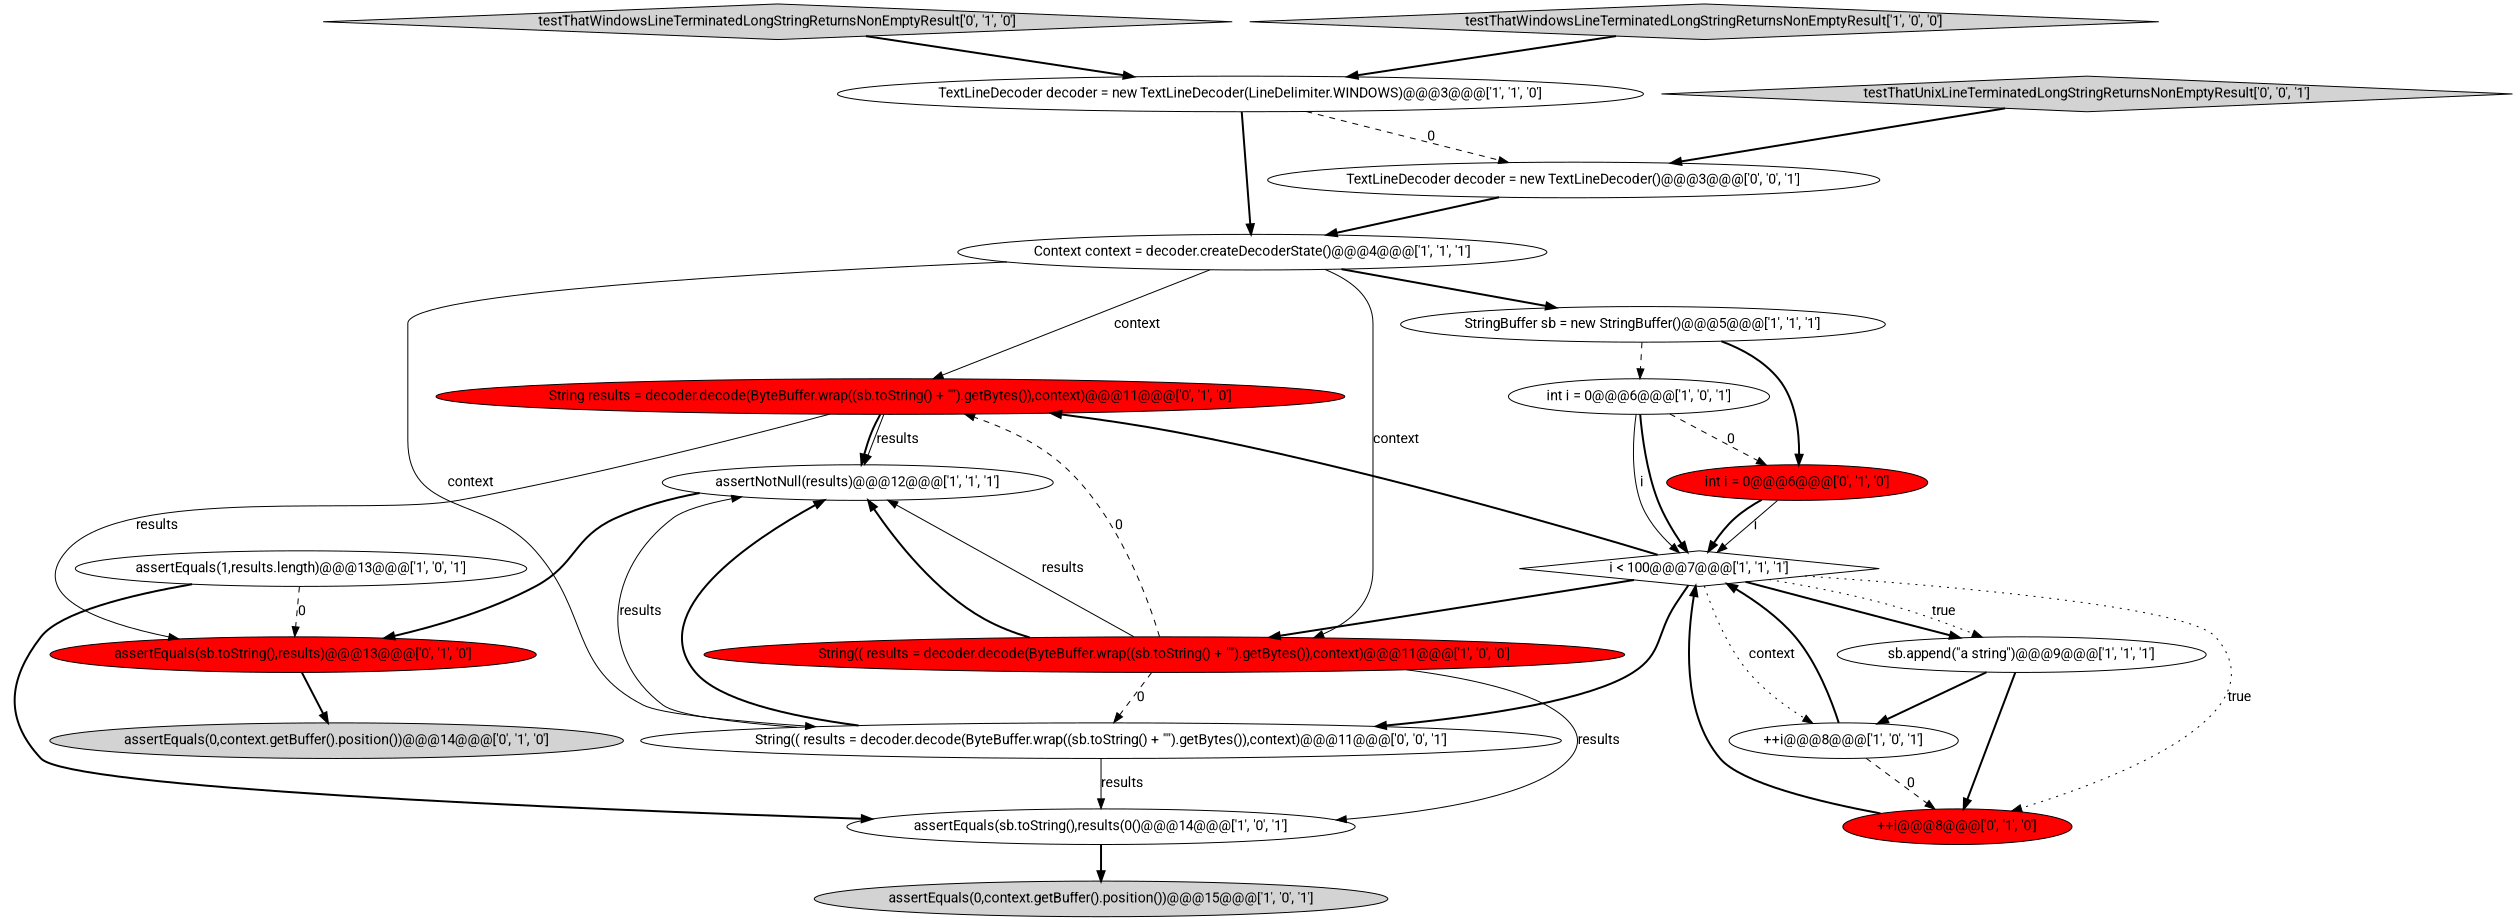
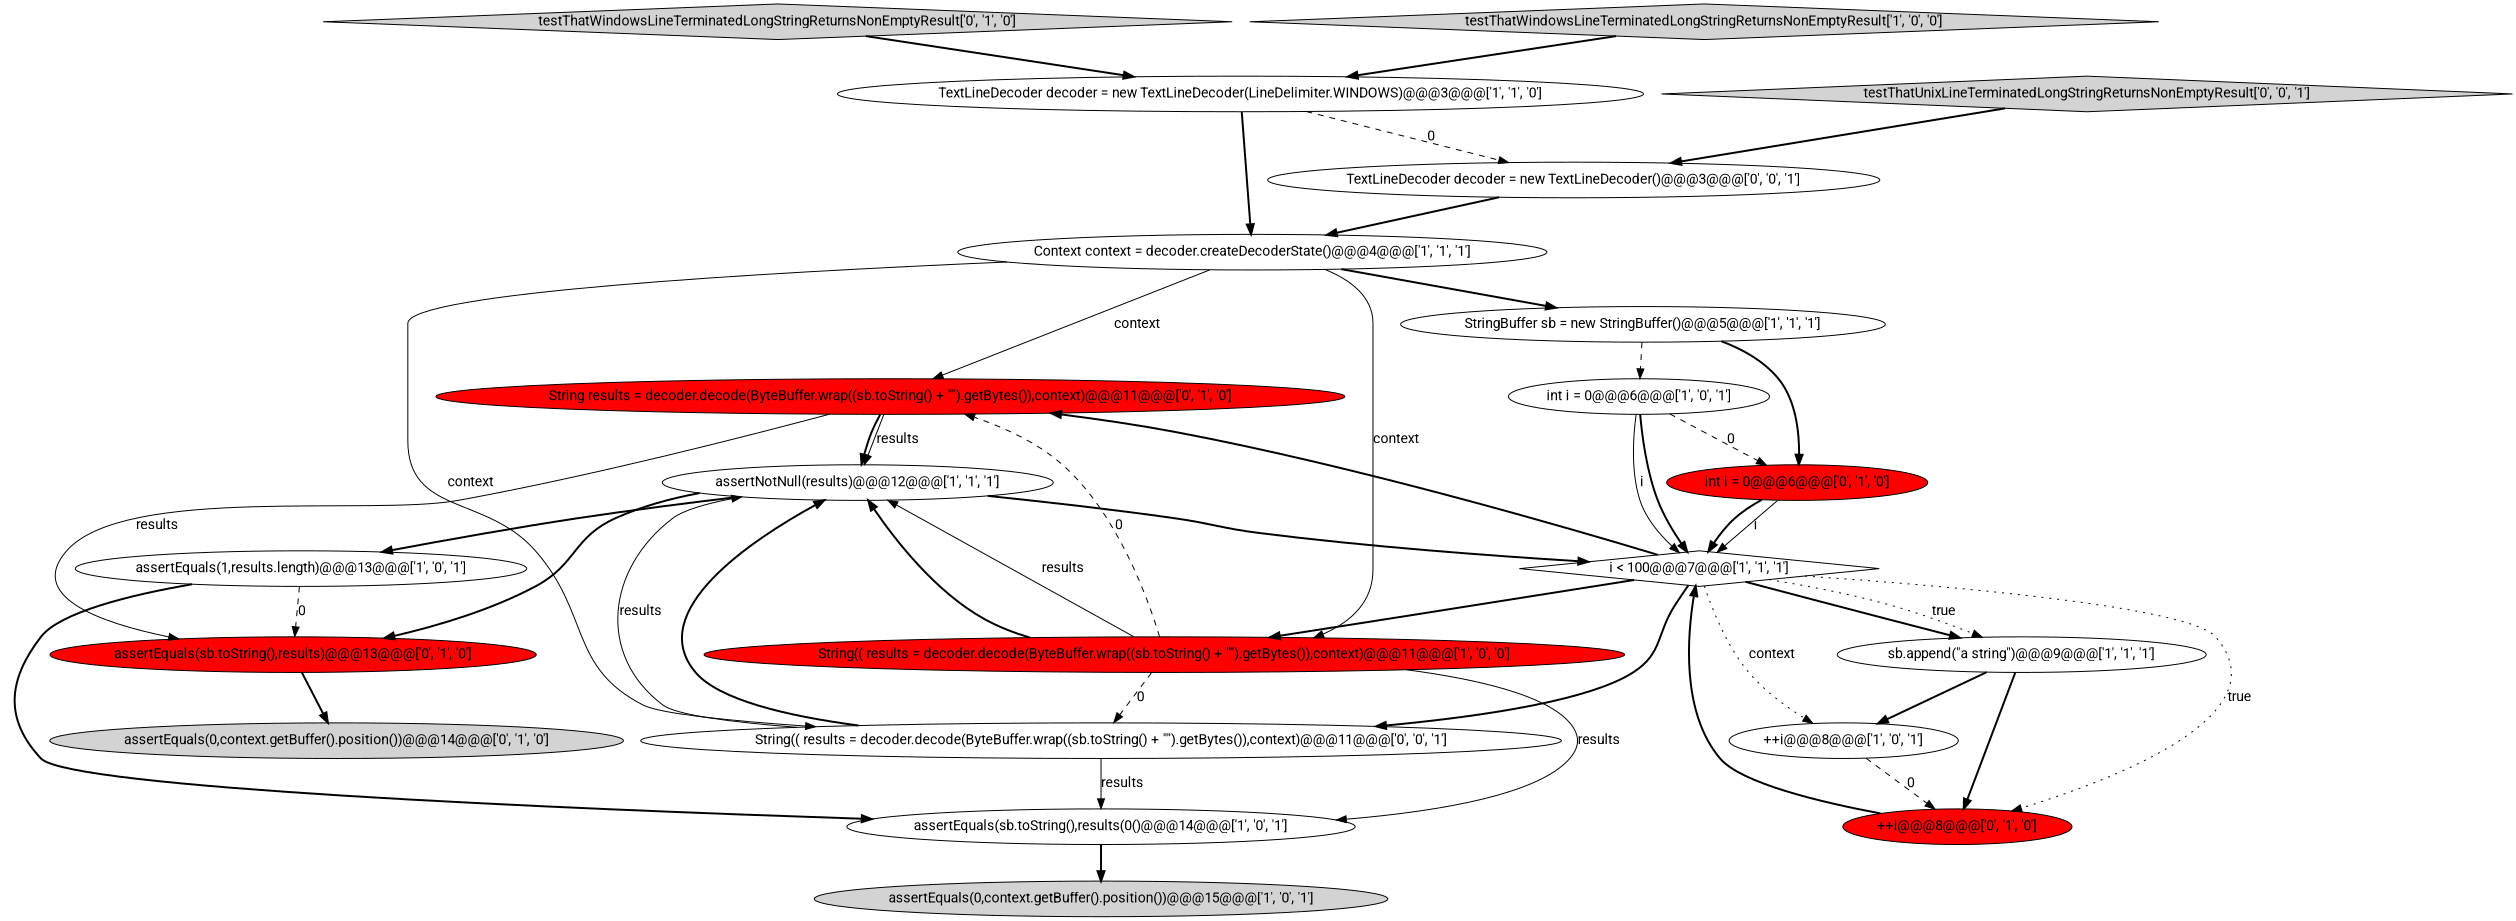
edge "assertNotNull(results)@@@12@@@['1', '1', '1']" -> "assertEquals(1,results.length)@@@13@@@['1', '0', '1']": added
edge "++i@@@8@@@['1', '0', '1']" -> "i < 100@@@7@@@['1', '1', '1']": now "assertNotNull(results)@@@12@@@['1', '1', '1']" -> "i < 100@@@7@@@['1', '1', '1']"
